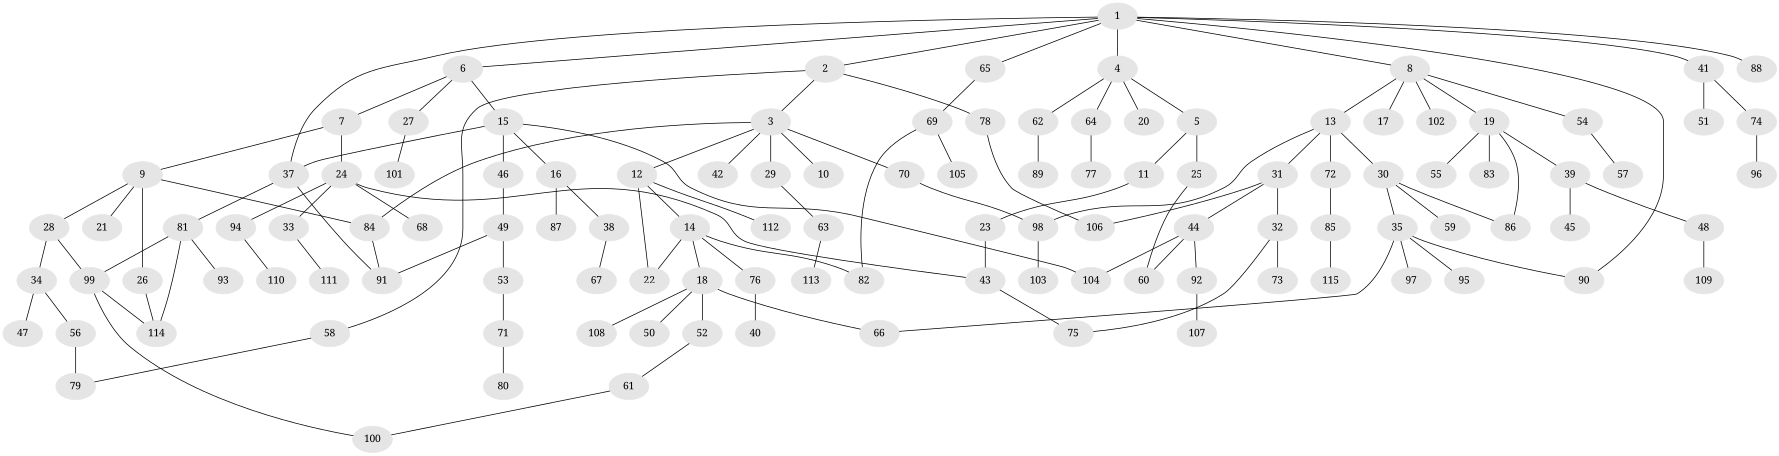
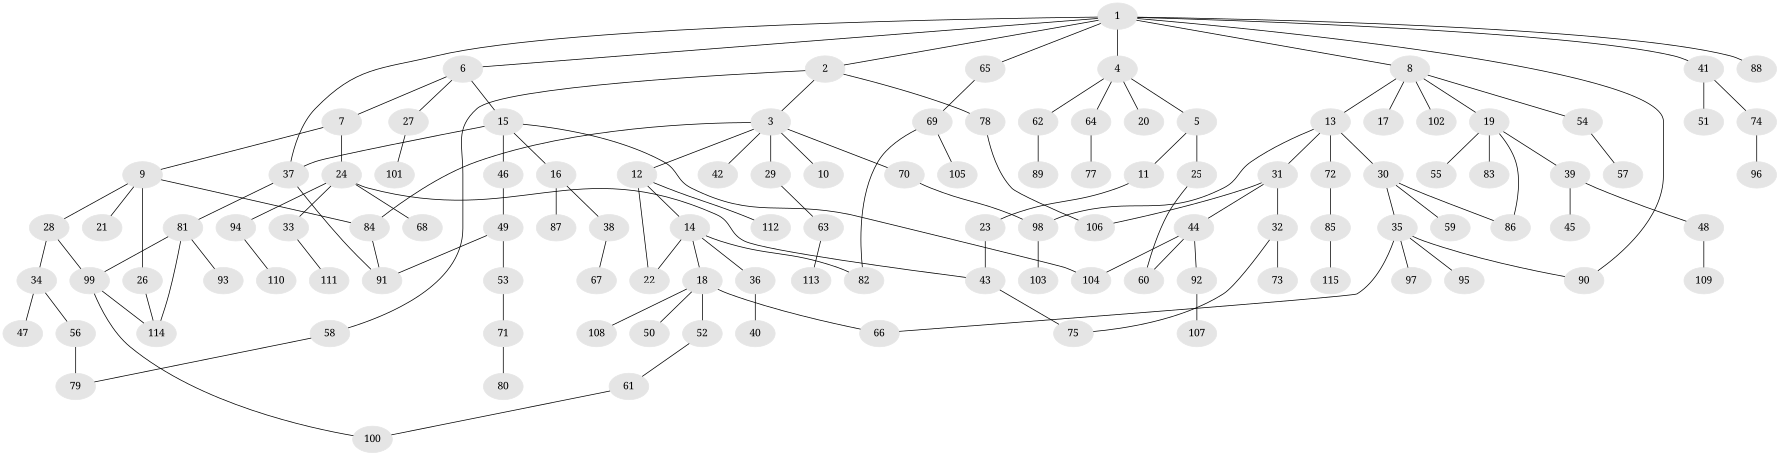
node "76": label "76" -> "36"
